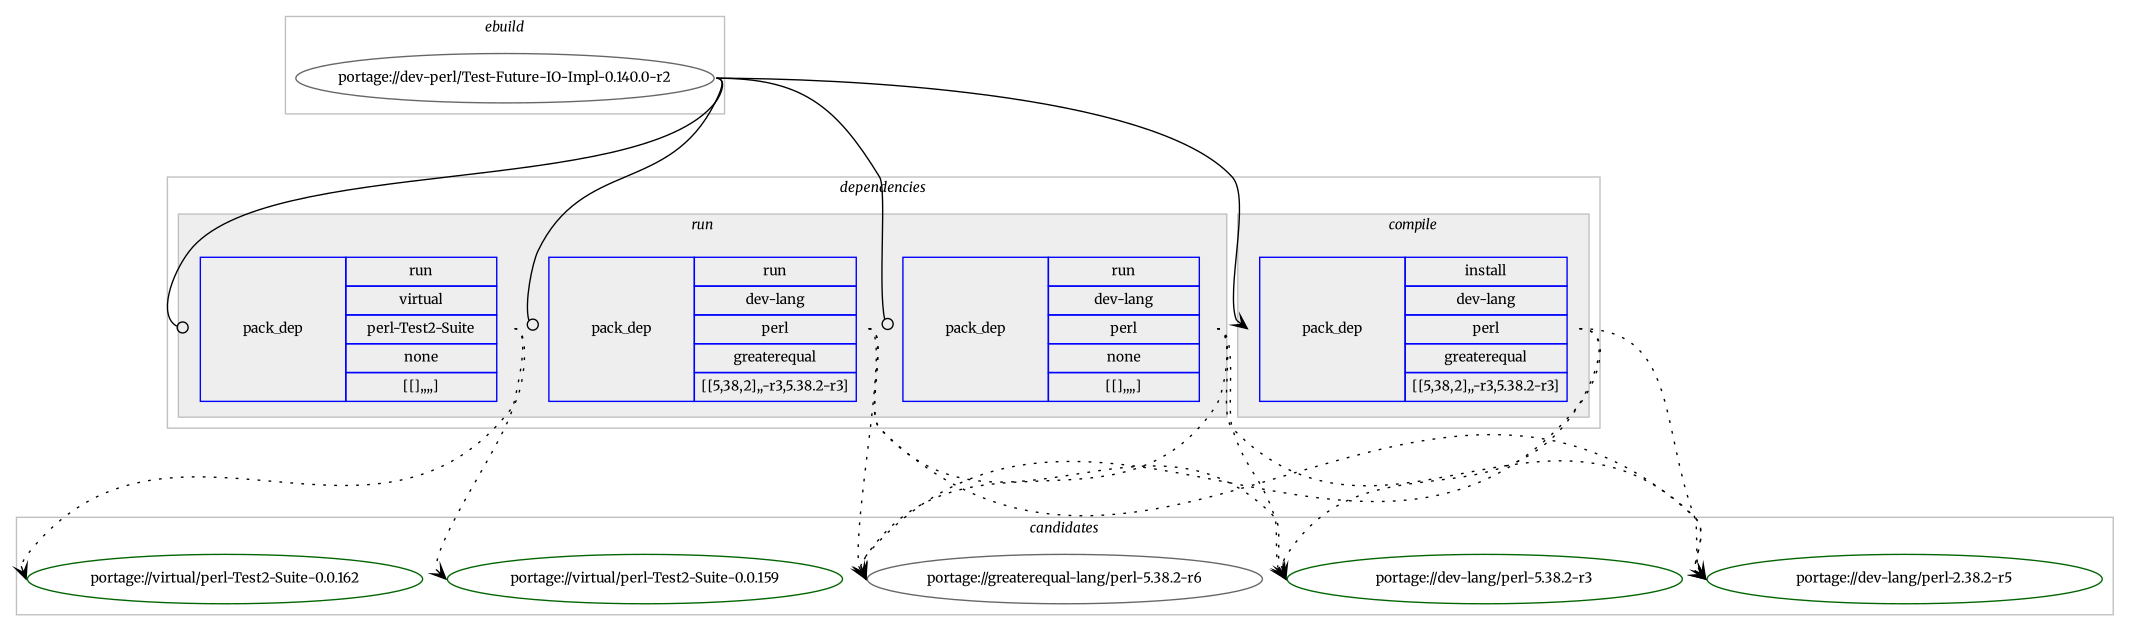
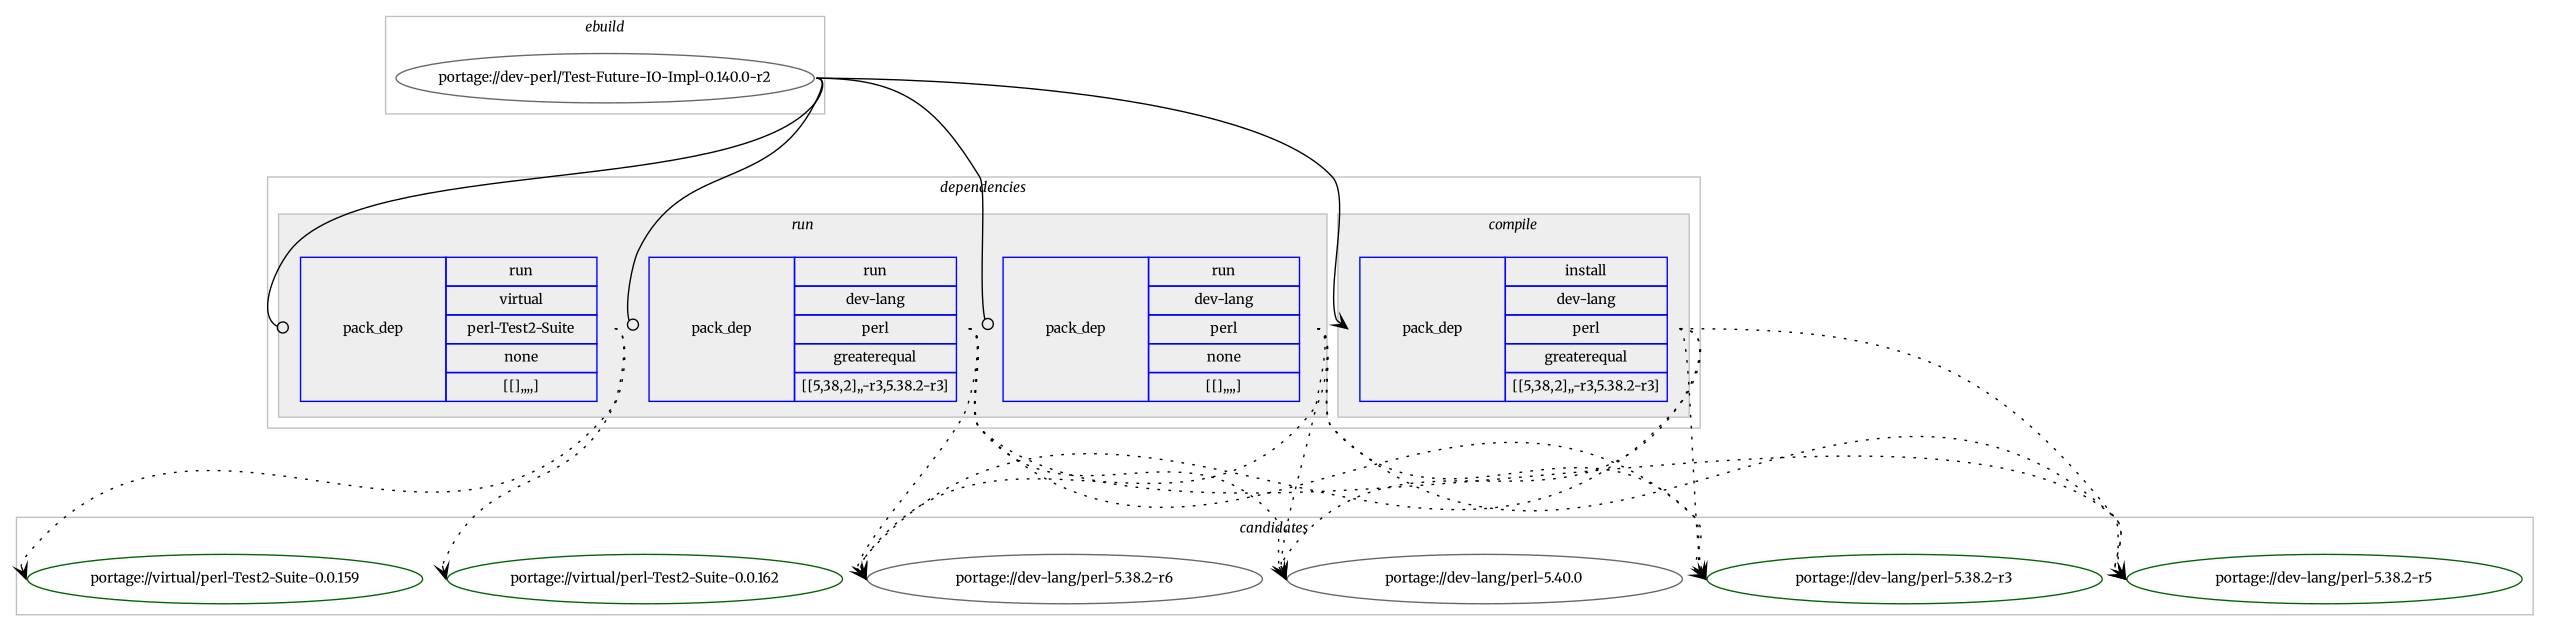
node "portage://greaterequal-lang/perl-5.38.2-r6": label "portage://greaterequal-lang/perl-5.38.2-r6" -> "portage://dev-lang/perl-5.38.2-r6"
node "portage://dev-lang/perl-5.40.0": added
node "portage://dev-lang/perl-2.38.2-r5": label "portage://dev-lang/perl-2.38.2-r5" -> "portage://dev-lang/perl-5.38.2-r5"
